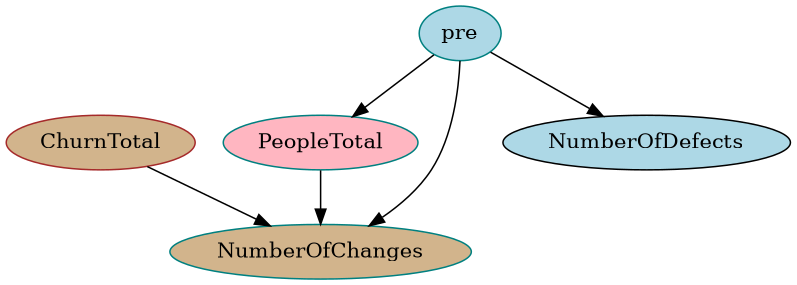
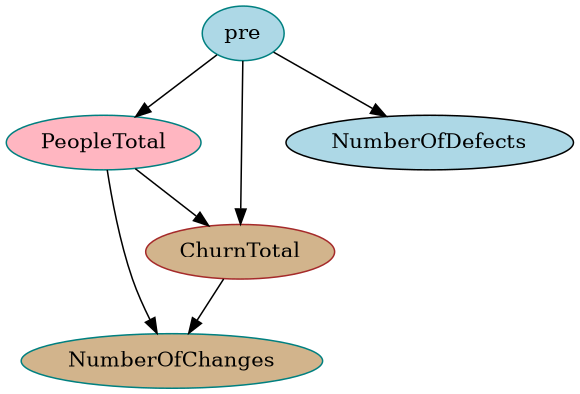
edge "pre" -> "NumberOfChanges": now "pre" -> "ChurnTotal"
edge "PeopleTotal" -> "ChurnTotal": added
